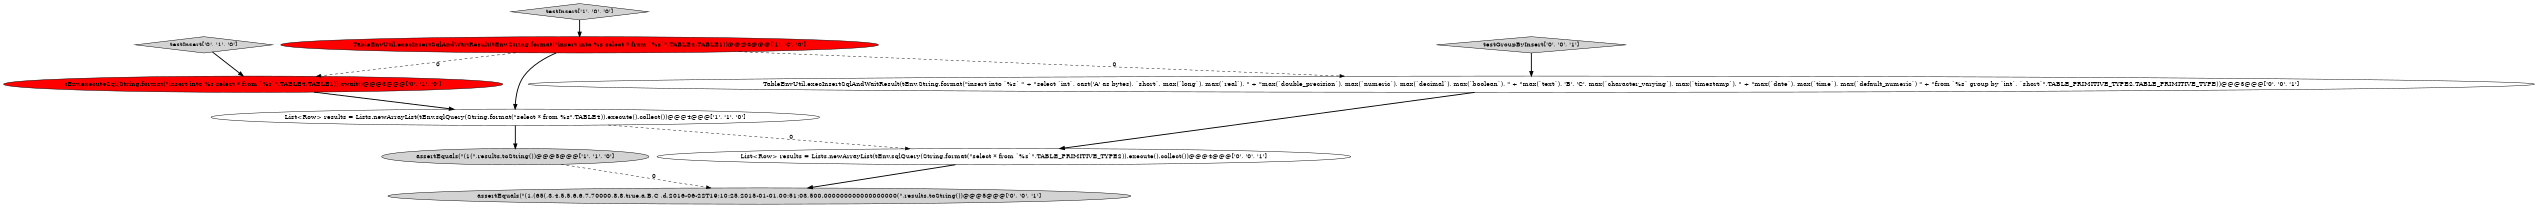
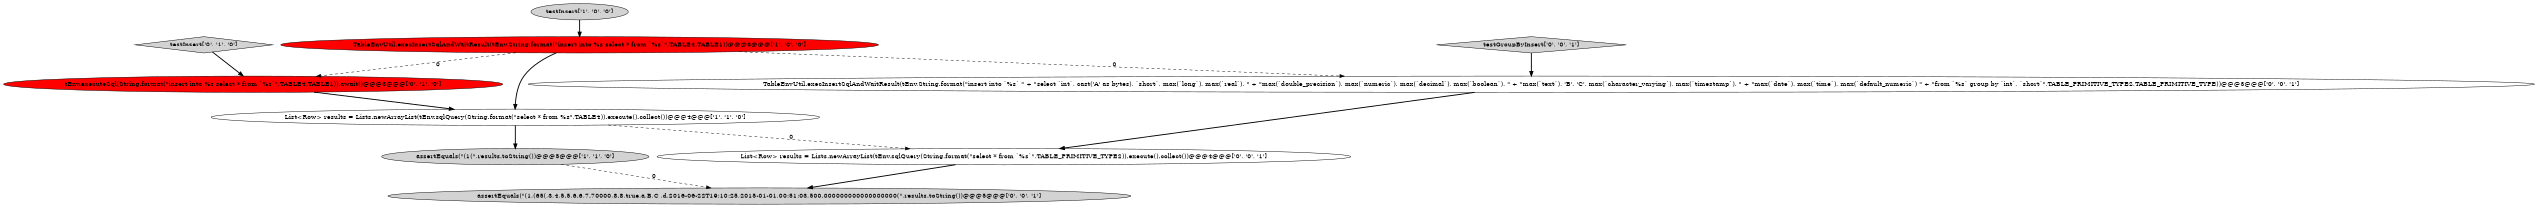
node "testInsert['1', '0', '0']": shape diamond -> ellipse
